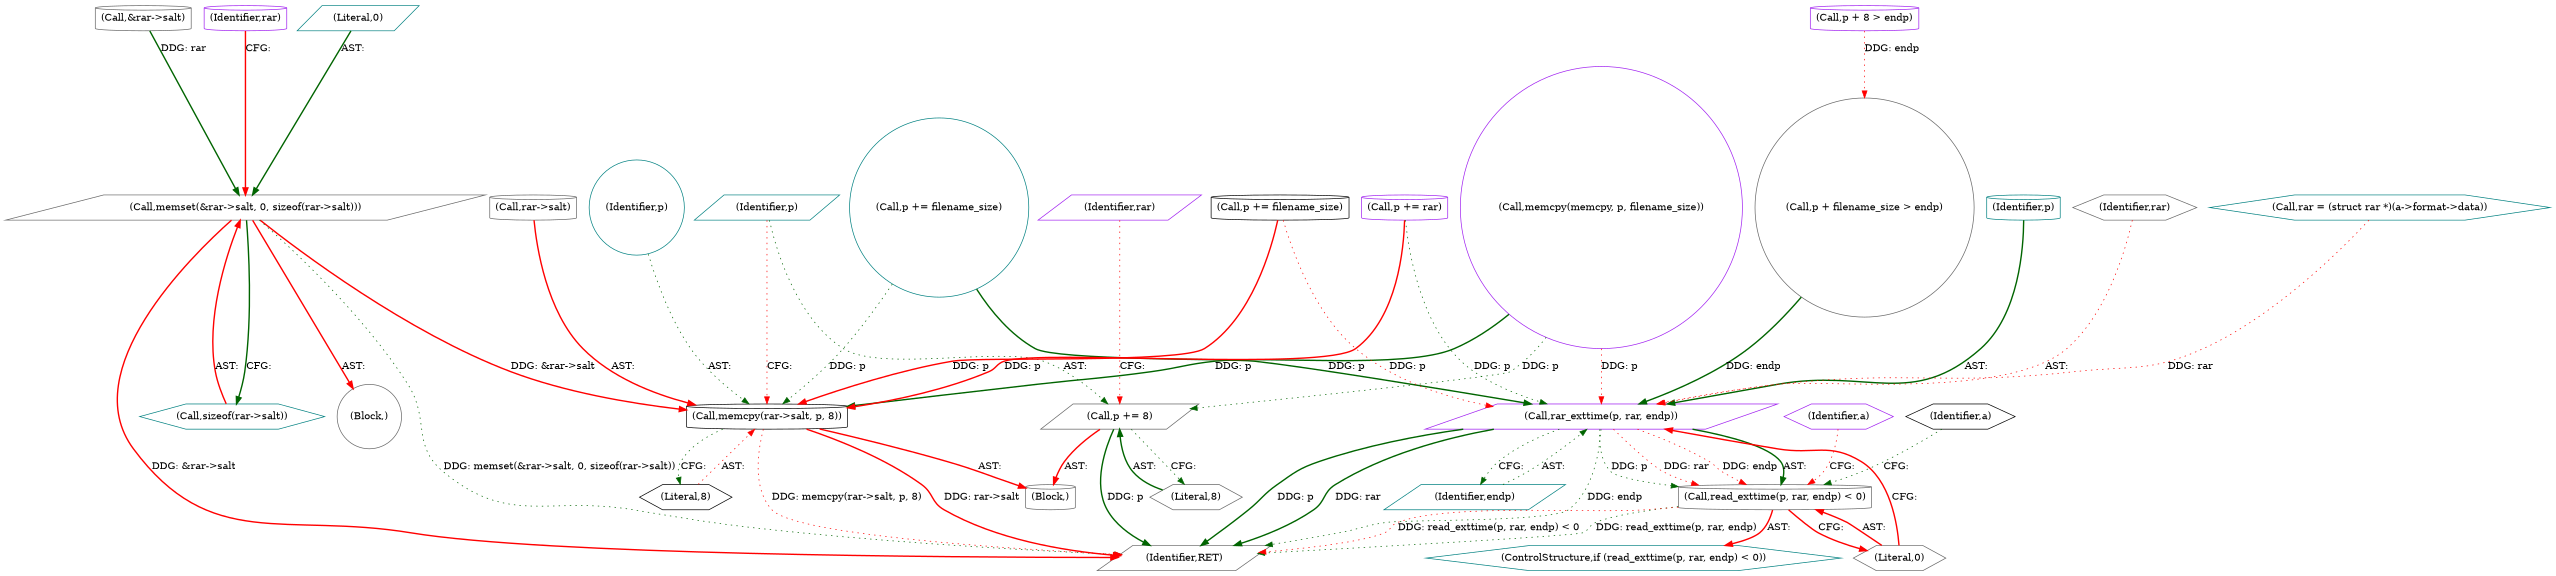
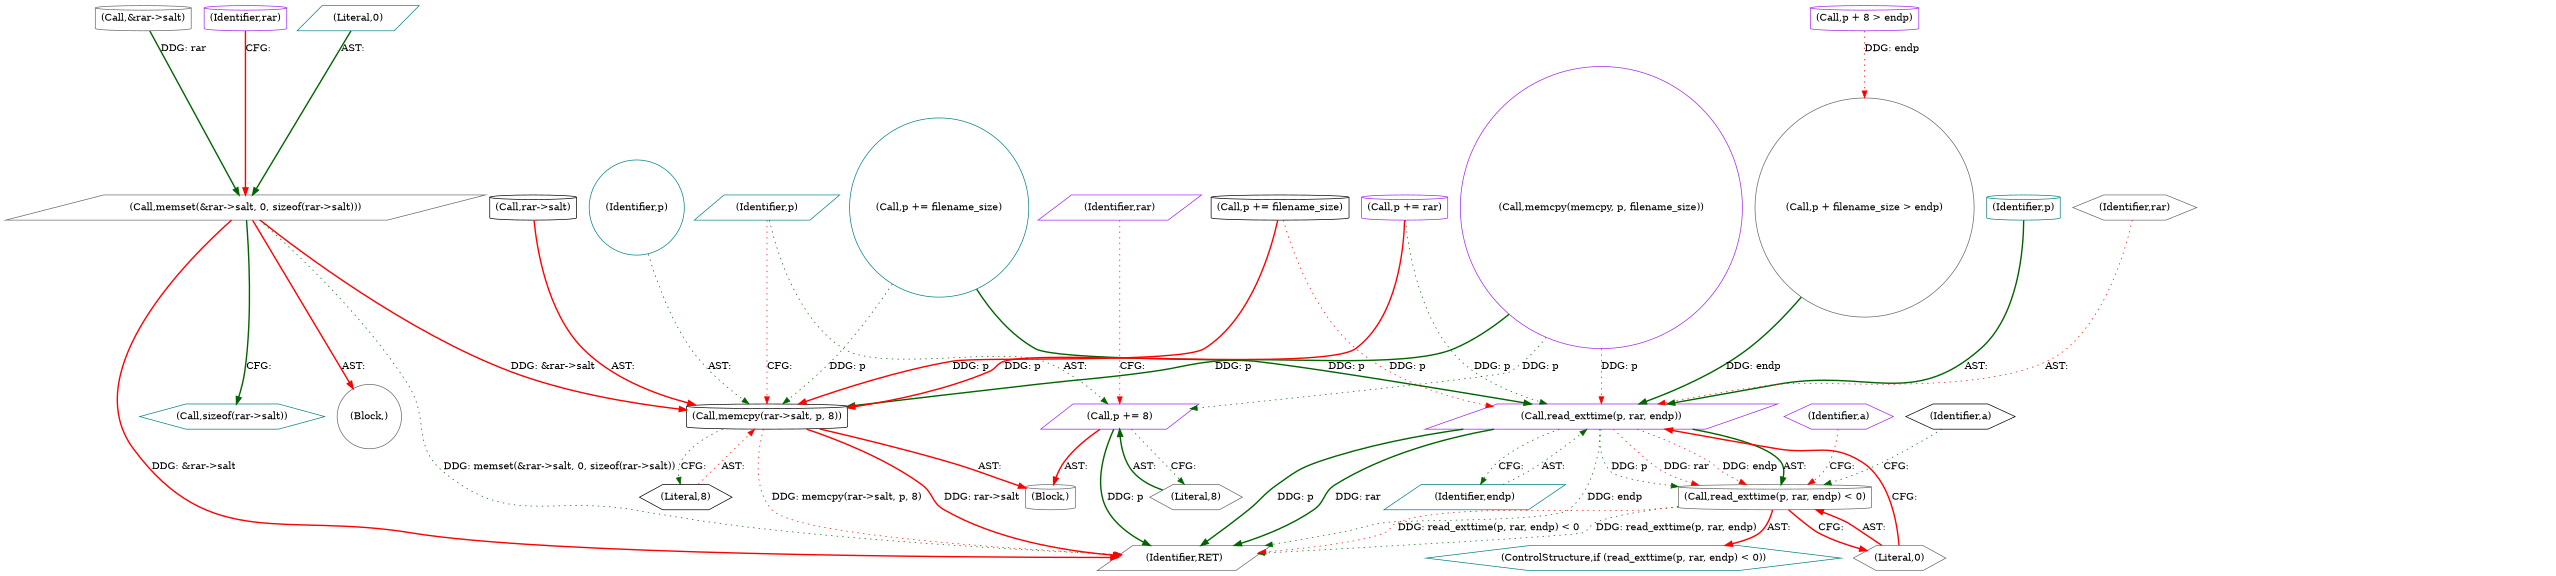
node "(Call,rar->salt)": color gray40 -> black
node "(Call,rar = (struct rar *)(a->format->data))": removed
edge "(Call,sizeof(rar->salt))" -> "(Call,memset(&rar->salt, 0, sizeof(rar->salt)))": removed, label "AST:"
node "(Call,p += 8)": color gray40 -> purple
node "(Call,rar_exttime(p, rar, endp))": label "(Call,rar_exttime(p, rar, endp))" -> "(Call,read_exttime(p, rar, endp))"
